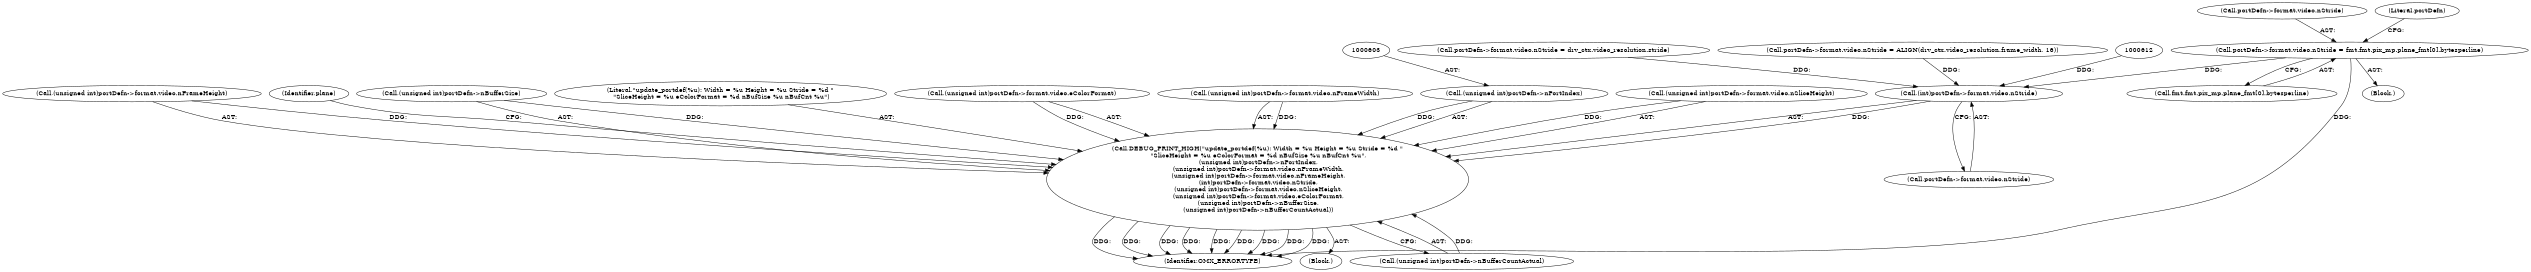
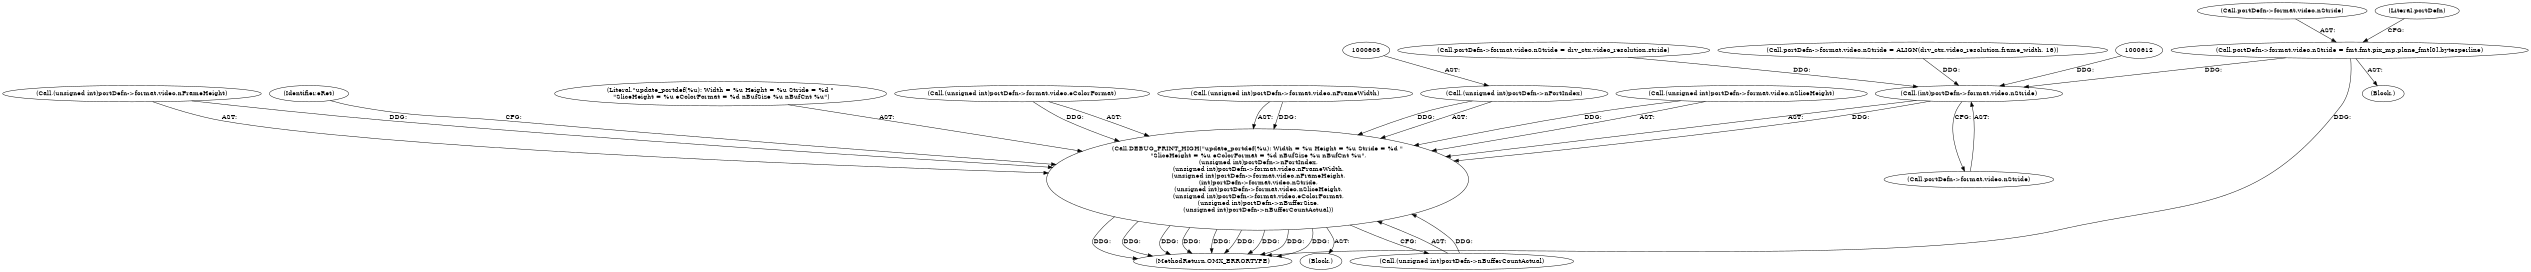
node "(Identifier,plane)": label "(Identifier,plane)" -> "(Identifier,eRet)"
node "(Call,(unsigned int)portDefn->nBufferSize)": removed
node "(Call,fmt.fmt.pix_mp.plane_fmt[0].bytesperline)": removed
node "(Identifier,OMX_ERRORTYPE)": label "(Identifier,OMX_ERRORTYPE)" -> "(MethodReturn,OMX_ERRORTYPE)"
